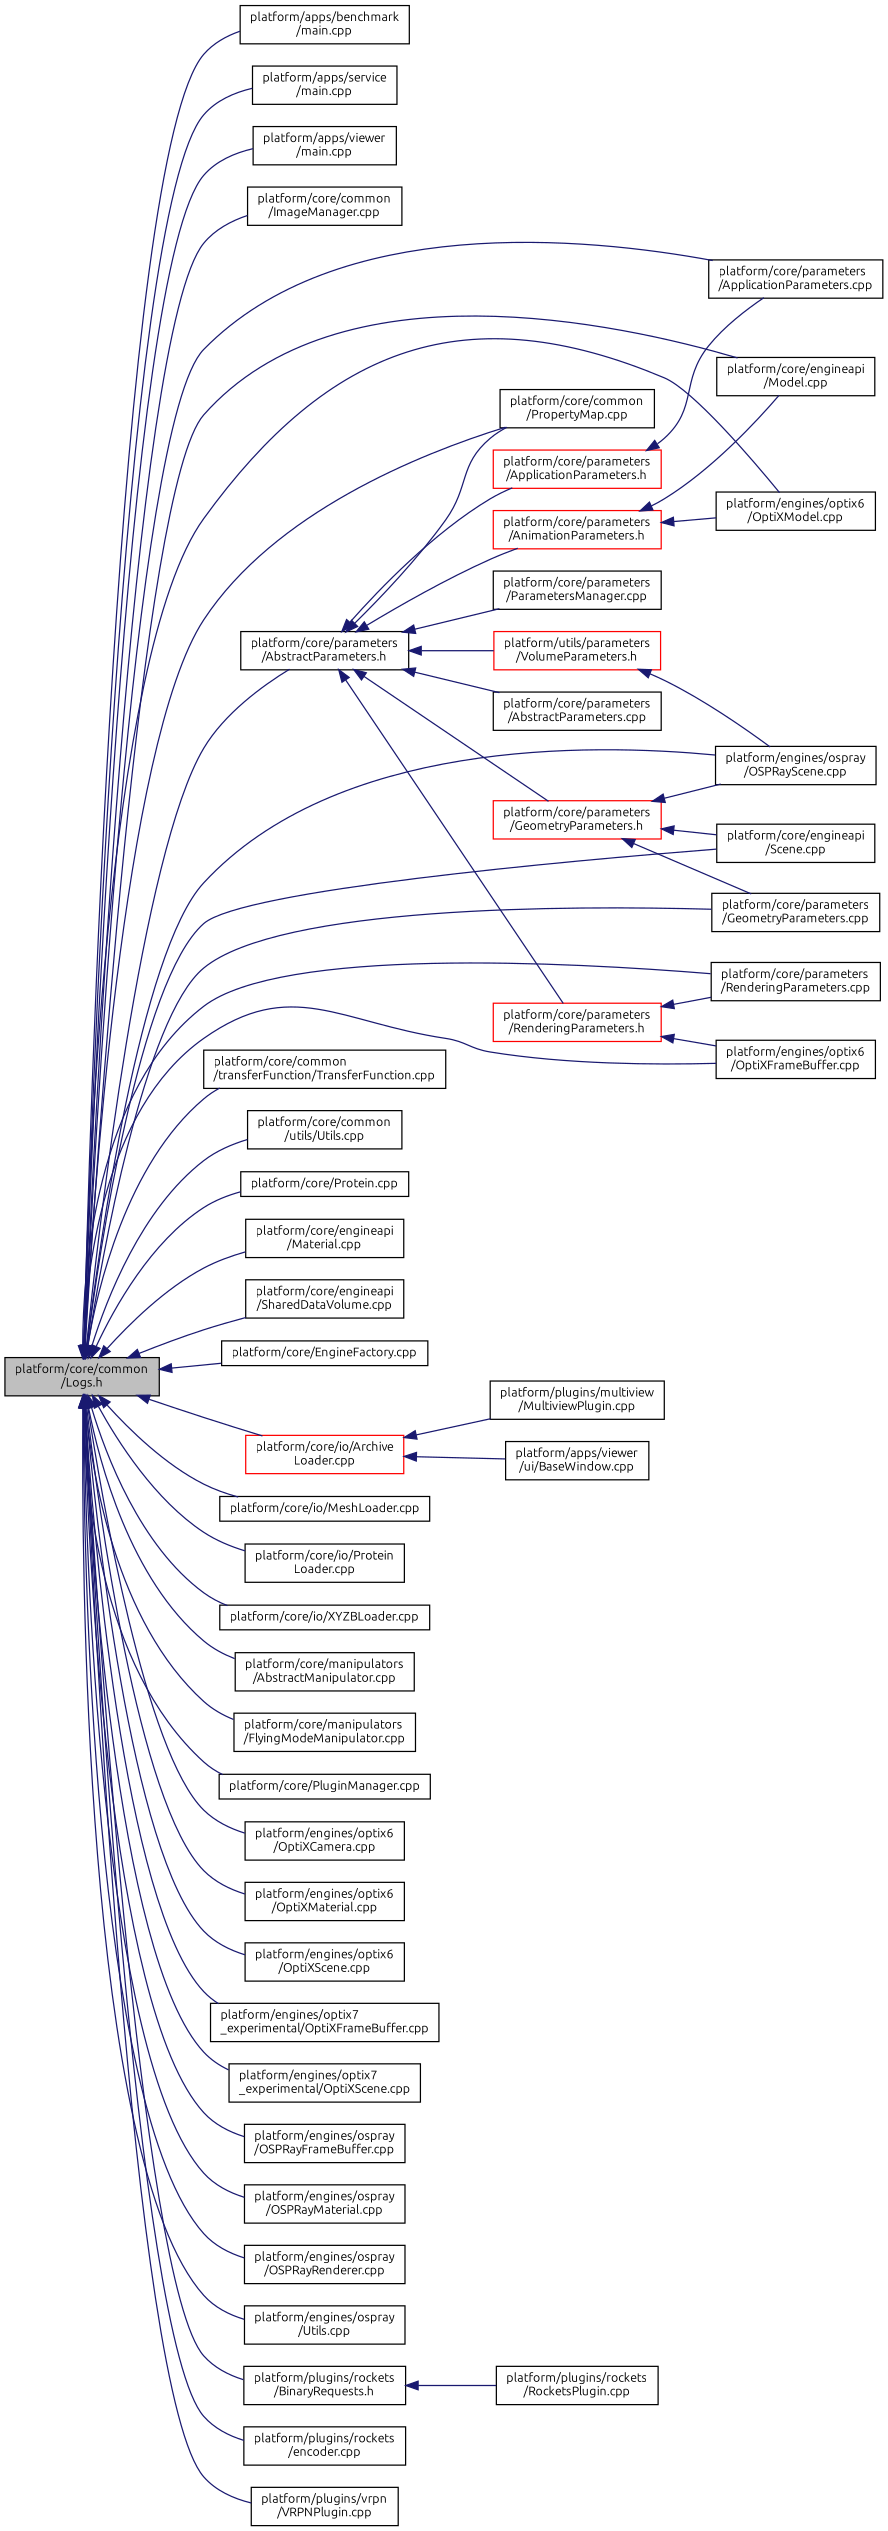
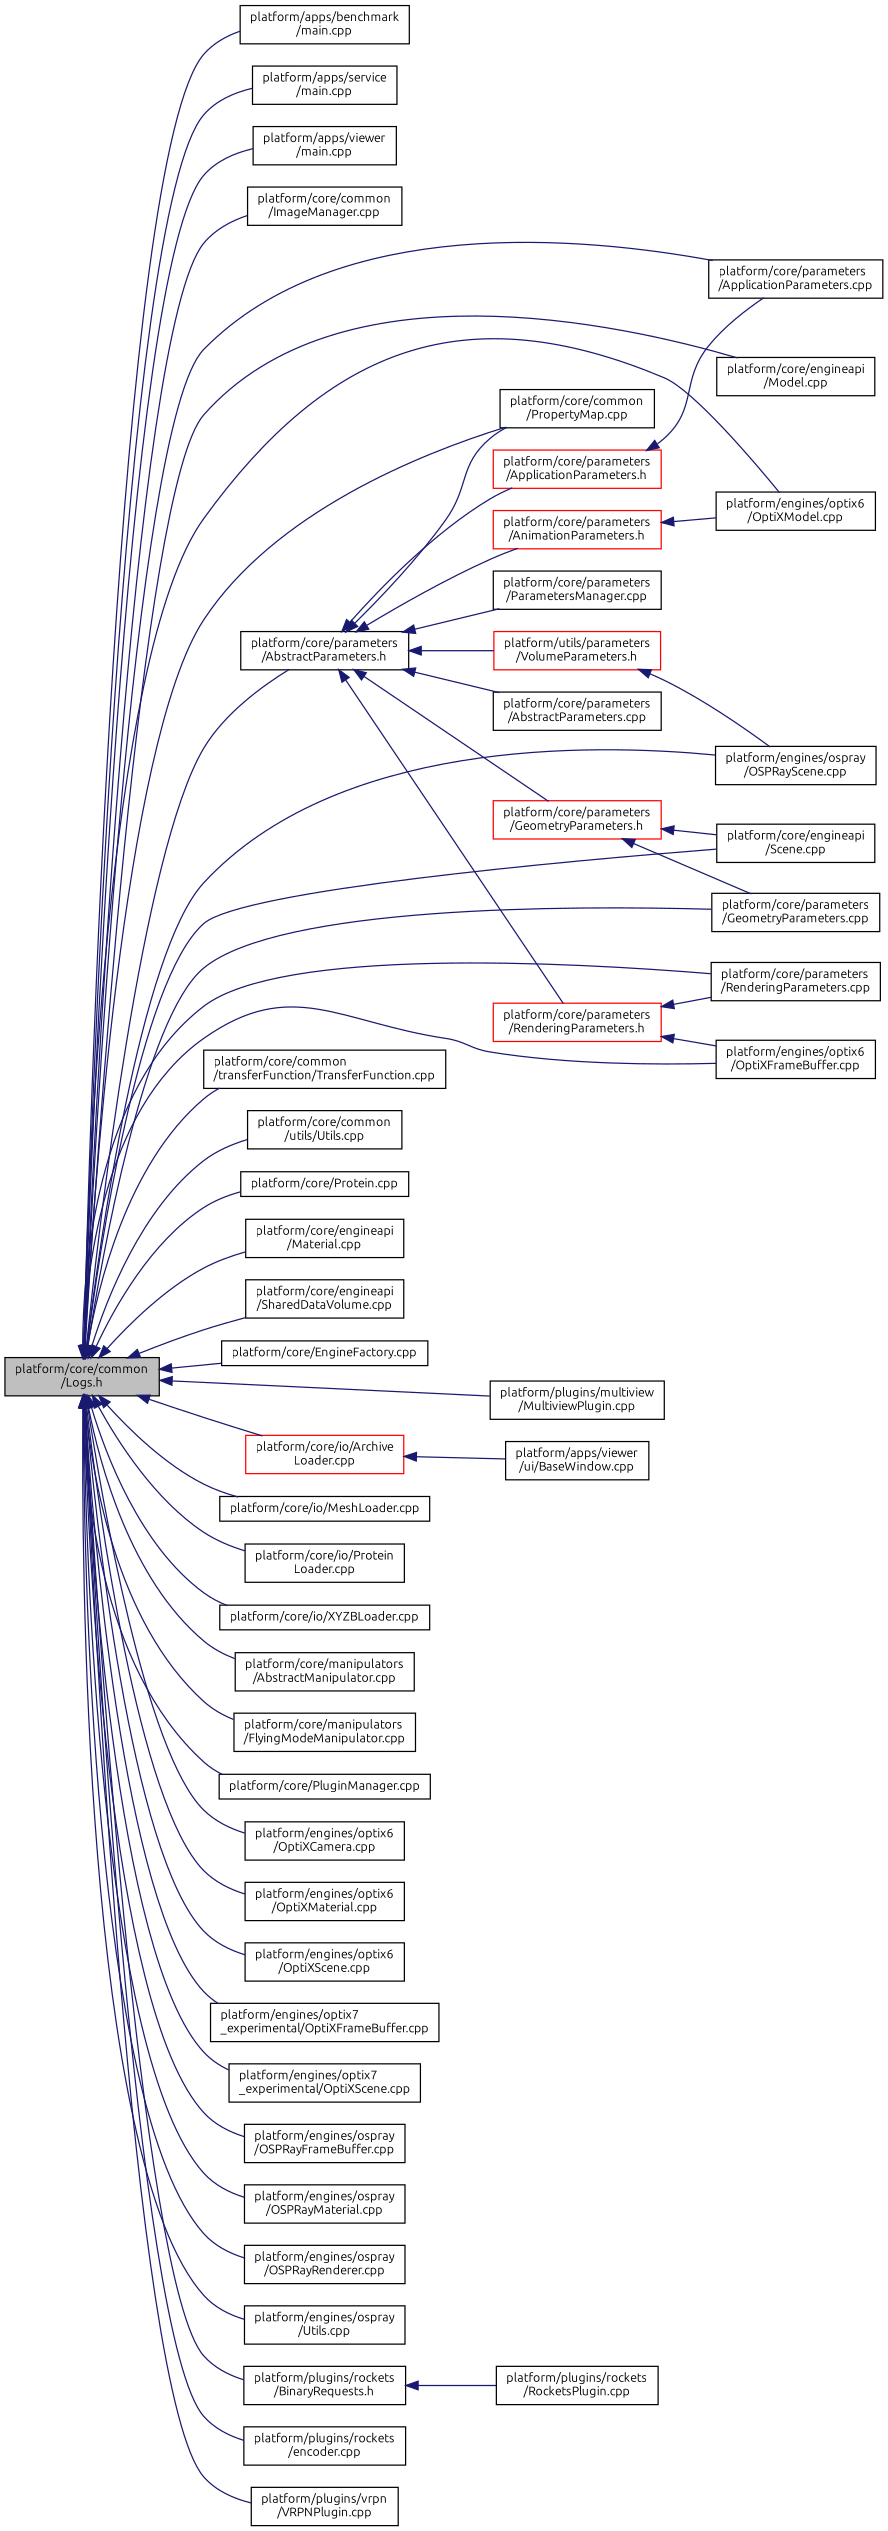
edge "platform/core/engineapi /Model.cpp" -> "platform/core/parameters /AnimationParameters.h": removed
edge "platform/engines/ospray /OSPRayScene.cpp" -> "platform/core/parameters /GeometryParameters.h": removed
edge "platform/plugins/multiview /MultiviewPlugin.cpp" -> "platform/core/io/Archive Loader.cpp": now "platform/plugins/multiview /MultiviewPlugin.cpp" -> "platform/core/common /Logs.h"
